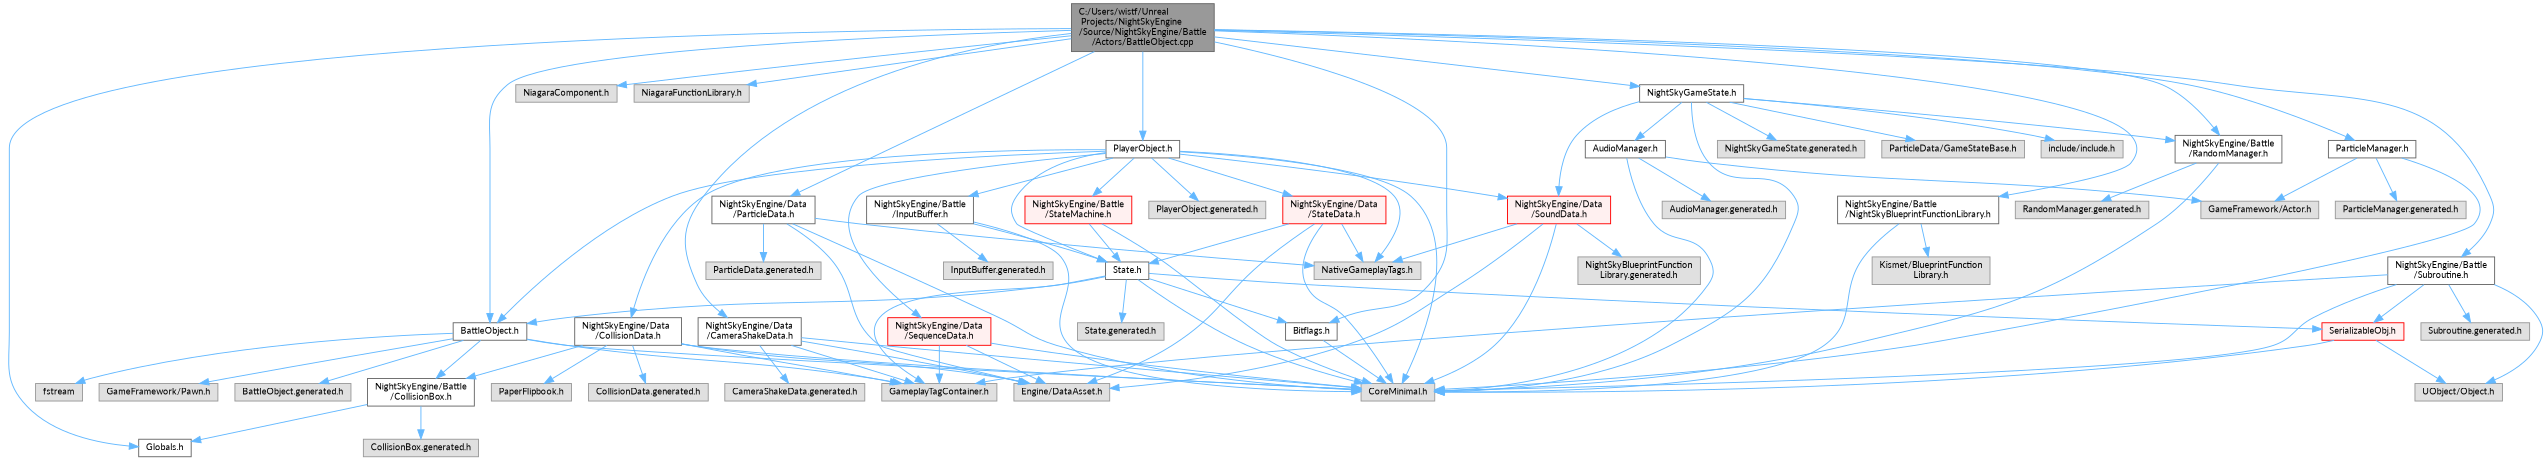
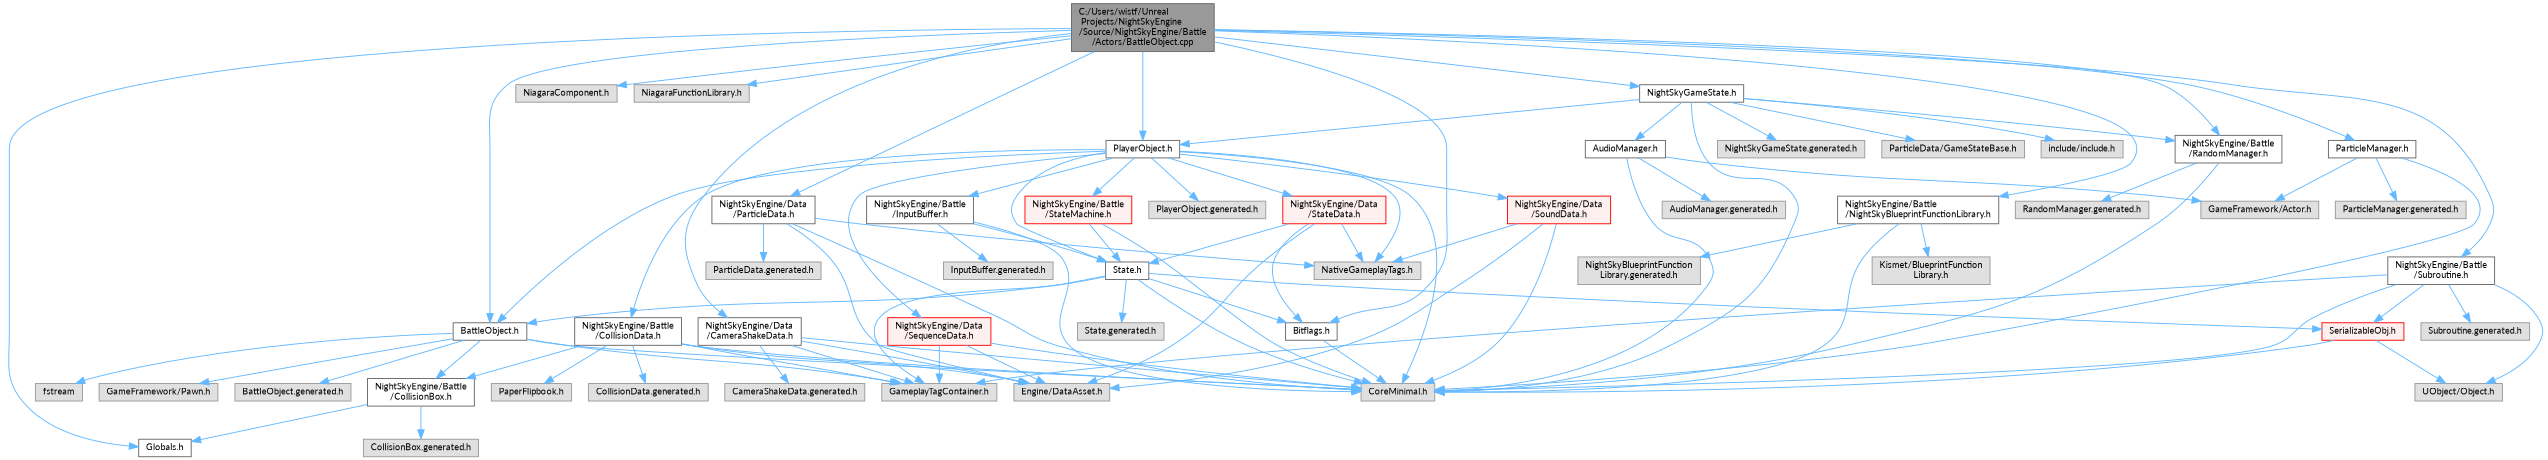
edge "NightSkyGameState.h" -> "NightSkyEngine/Data /SoundData.h": now "NightSkyGameState.h" -> "PlayerObject.h"
edge "NightSkyEngine/Data /SoundData.h" -> "NightSkyBlueprintFunction Library.generated.h": now "NightSkyEngine/Battle /NightSkyBlueprintFunctionLibrary.h" -> "NightSkyBlueprintFunction Library.generated.h"
edge "NightSkyEngine/Data /StateData.h" -> "CoreMinimal.h": now "NightSkyEngine/Data /StateData.h" -> "Bitflags.h"
node "NightSkyEngine/Data /CollisionData.h": label "NightSkyEngine/Data /CollisionData.h" -> "NightSkyEngine/Battle /CollisionData.h"
